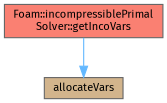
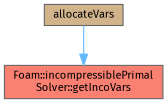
edge "Foam::incompressiblePrimal Solver::getIncoVars" -> "allocateVars": reversed
